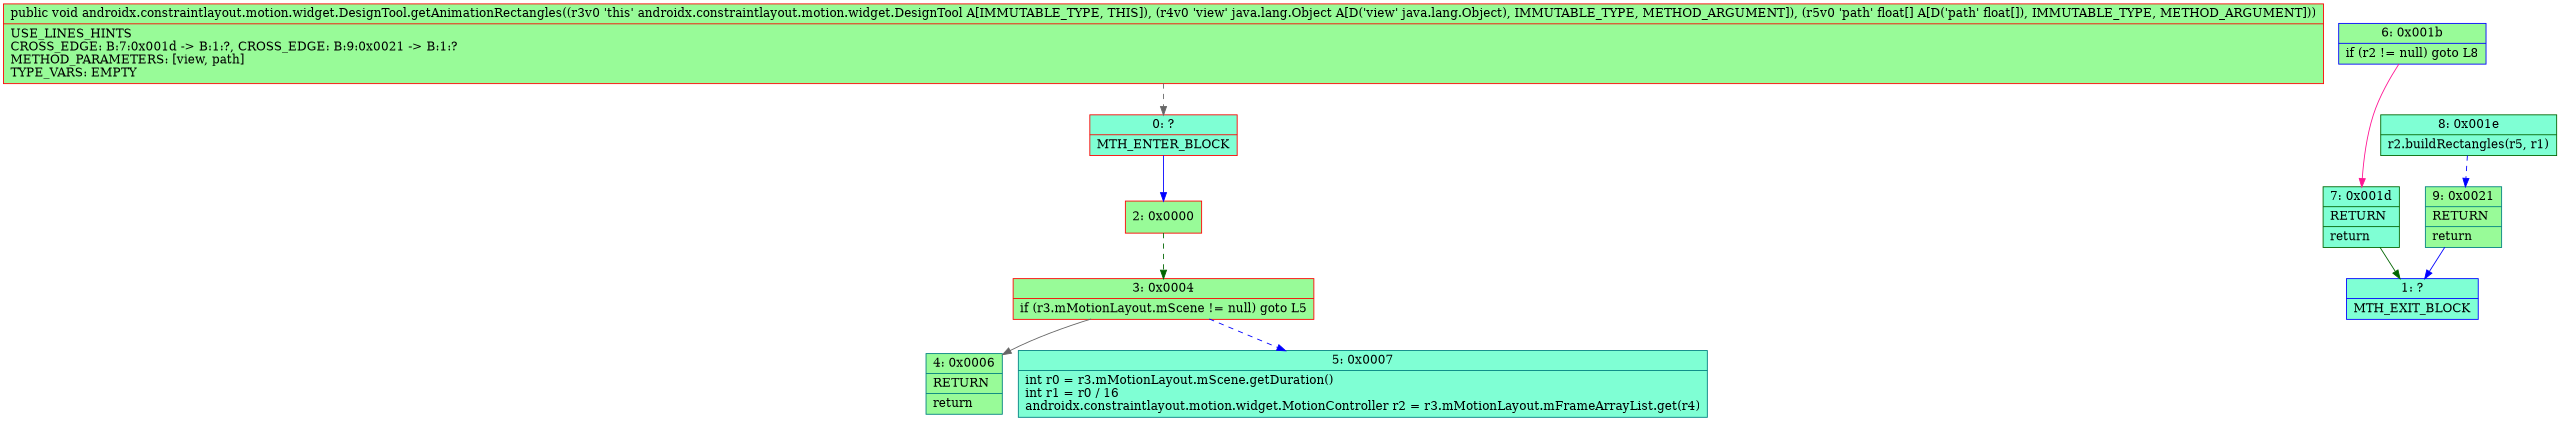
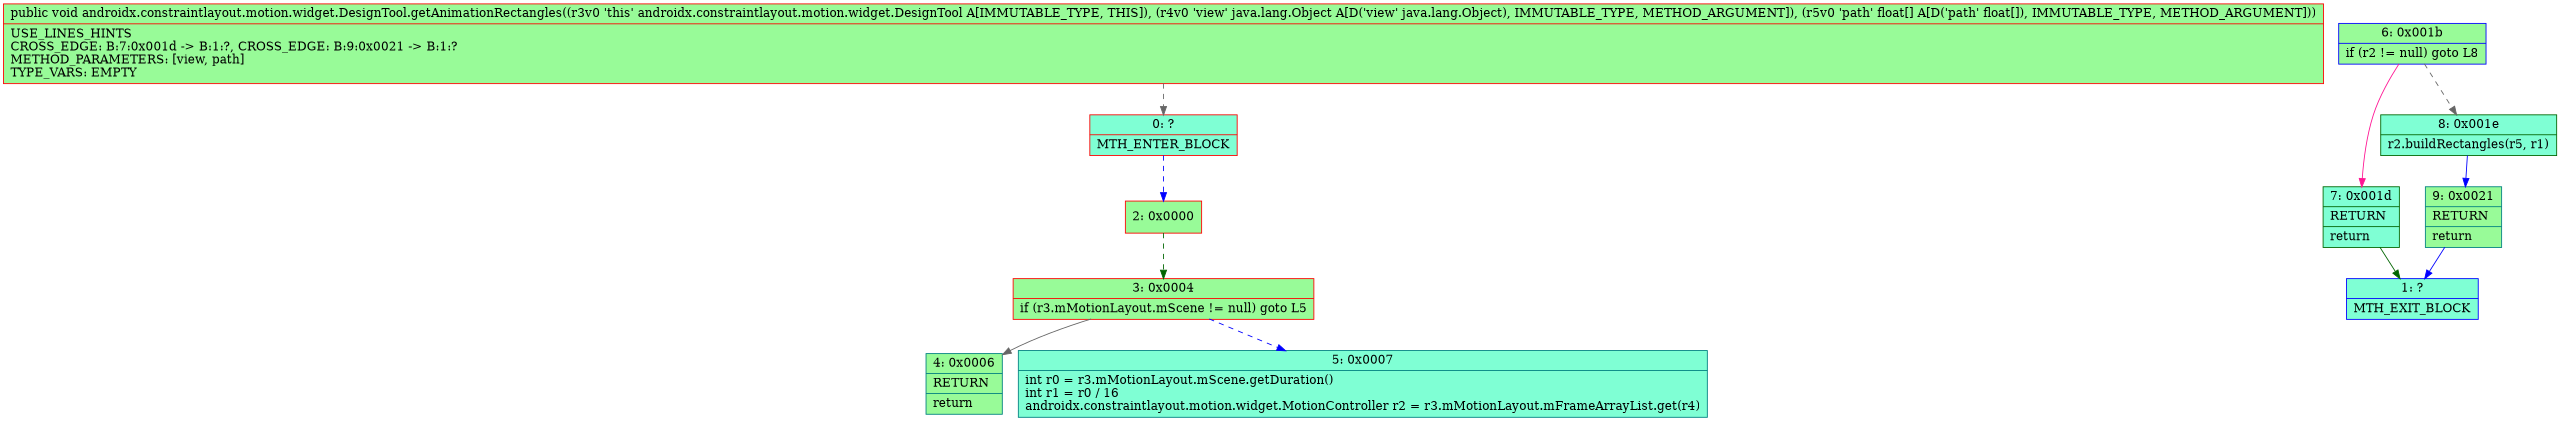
edge "6: 0x001b" -> "8: 0x001e": added
edge "8: 0x001e" -> "9: 0x0021": style dashed -> solid
edge "0: ?" -> "2: 0x0000": style solid -> dashed
